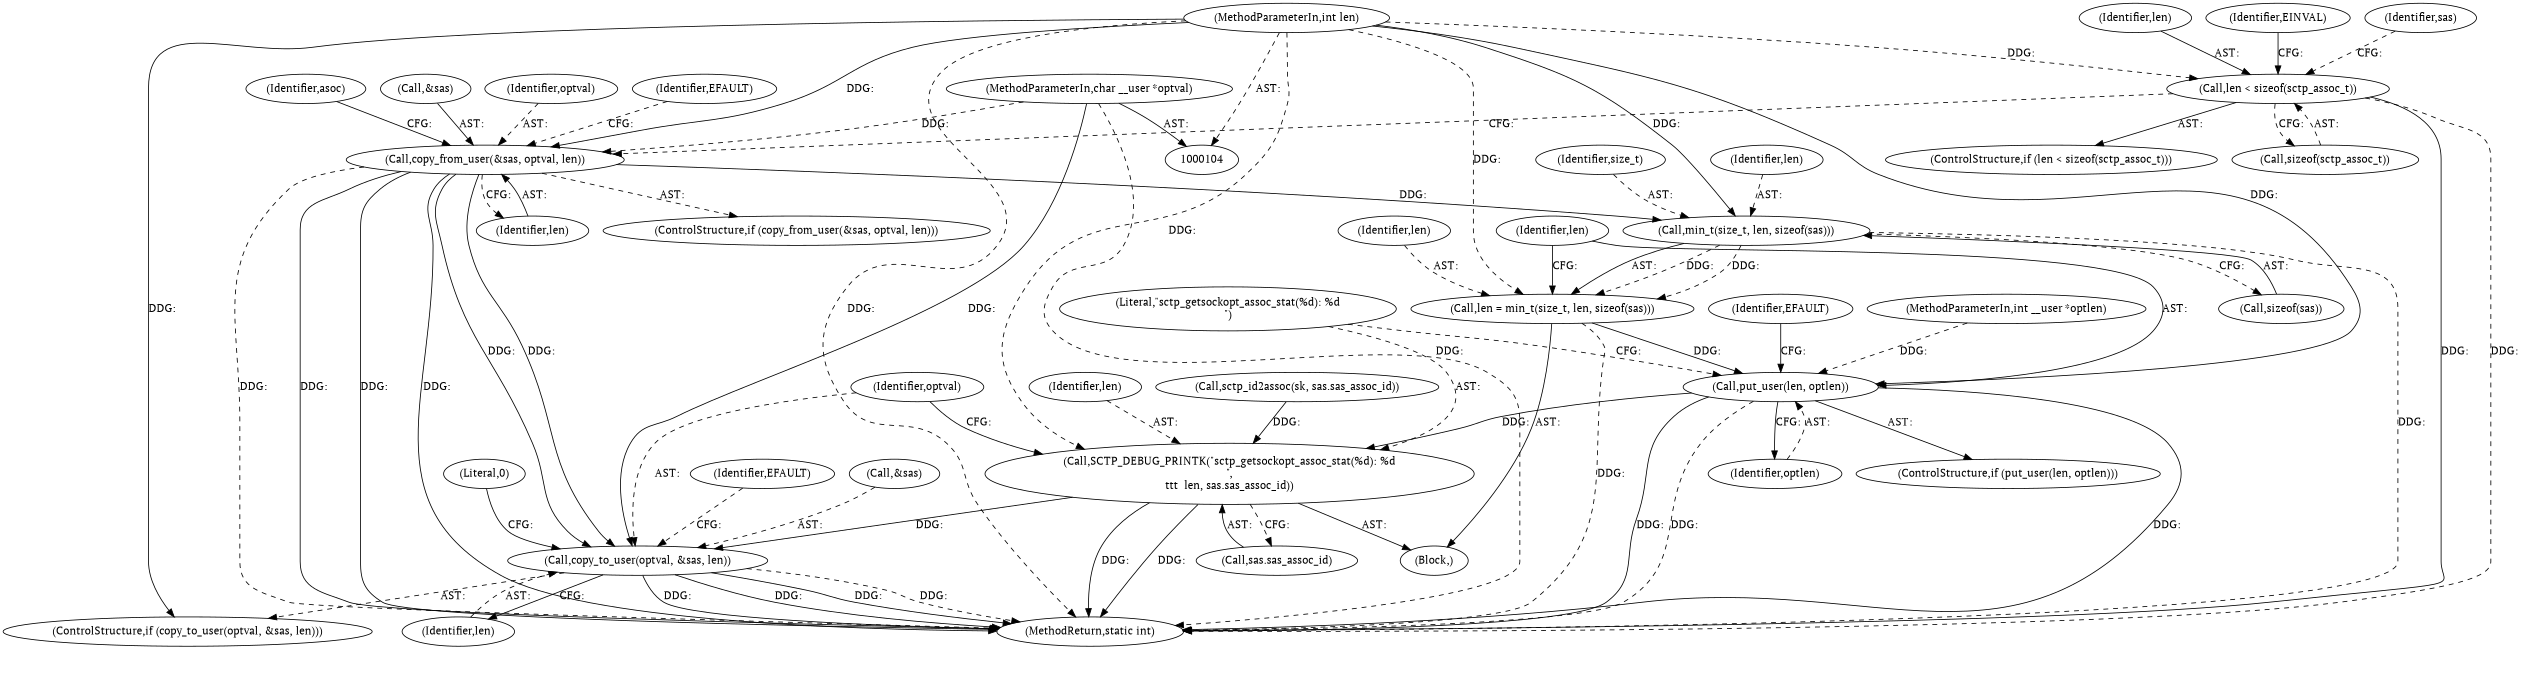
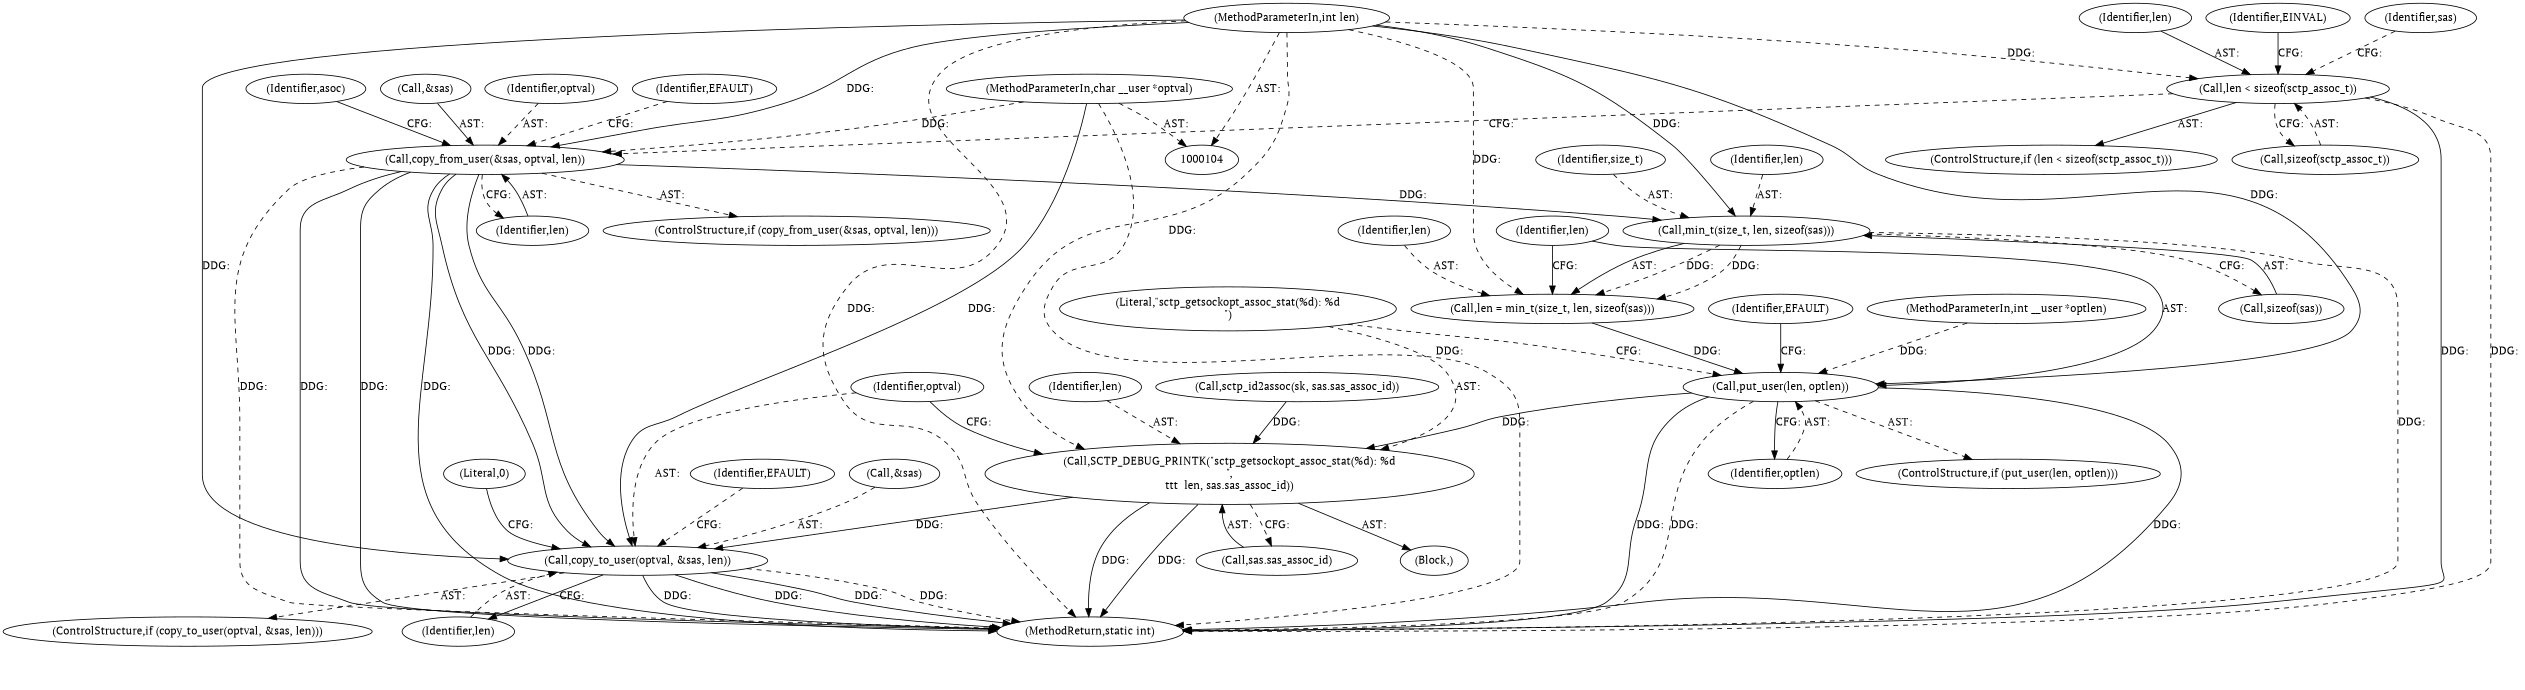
edge "(MethodParameterIn,int len)" -> "(ControlStructure,if (copy_to_user(optval, &sas, len)))": now "(MethodParameterIn,int len)" -> "(Call,copy_to_user(optval, &sas, len))"
edge "(MethodParameterIn,char __user *optval)" -> "1000104": style solid -> dashed
edge "(Call,put_user(len, optlen))" -> "(ControlStructure,if (put_user(len, optlen)))": style solid -> dashed
edge "(Call,len = min_t(size_t, len, sizeof(sas)))" -> "(Block,)": removed, label "AST:"
edge "(Call,len = min_t(size_t, len, sizeof(sas)))" -> "(MethodReturn,static int)": removed, label "DDG:"
